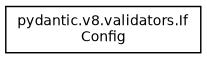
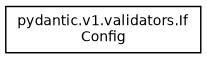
node "pydantic.v8.validators.If Config": label "pydantic.v8.validators.If Config" -> "pydantic.v1.validators.If Config"
